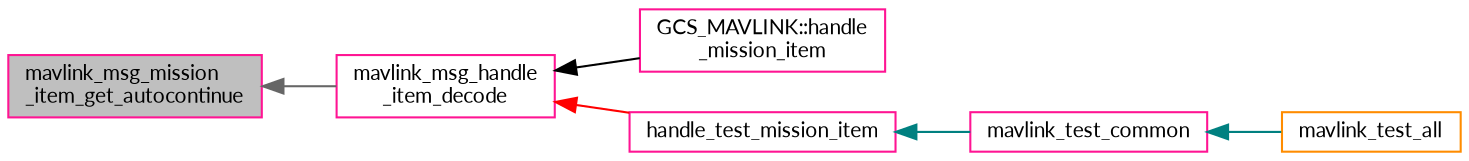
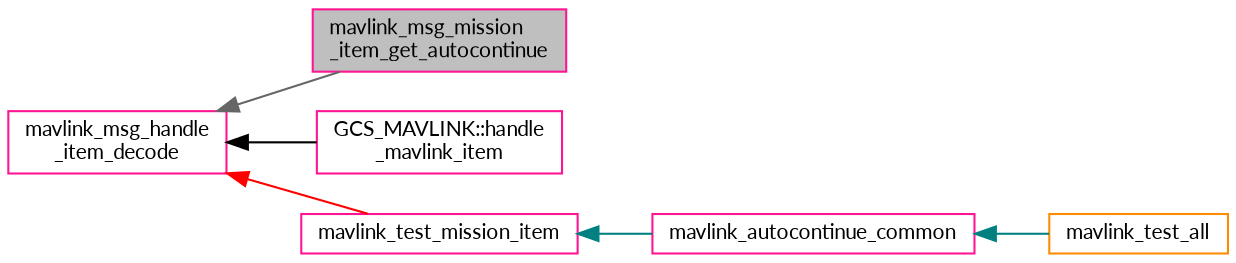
node "GCS_MAVLINK::handle _mission_item": label "GCS_MAVLINK::handle _mission_item" -> "GCS_MAVLINK::handle _mavlink_item"
edge "mavlink_msg_handle _item_decode" -> "mavlink_msg_mission _item_get_autocontinue": reversed
node "handle_test_mission_item": label "handle_test_mission_item" -> "mavlink_test_mission_item"
node "mavlink_test_common": label "mavlink_test_common" -> "mavlink_autocontinue_common"
